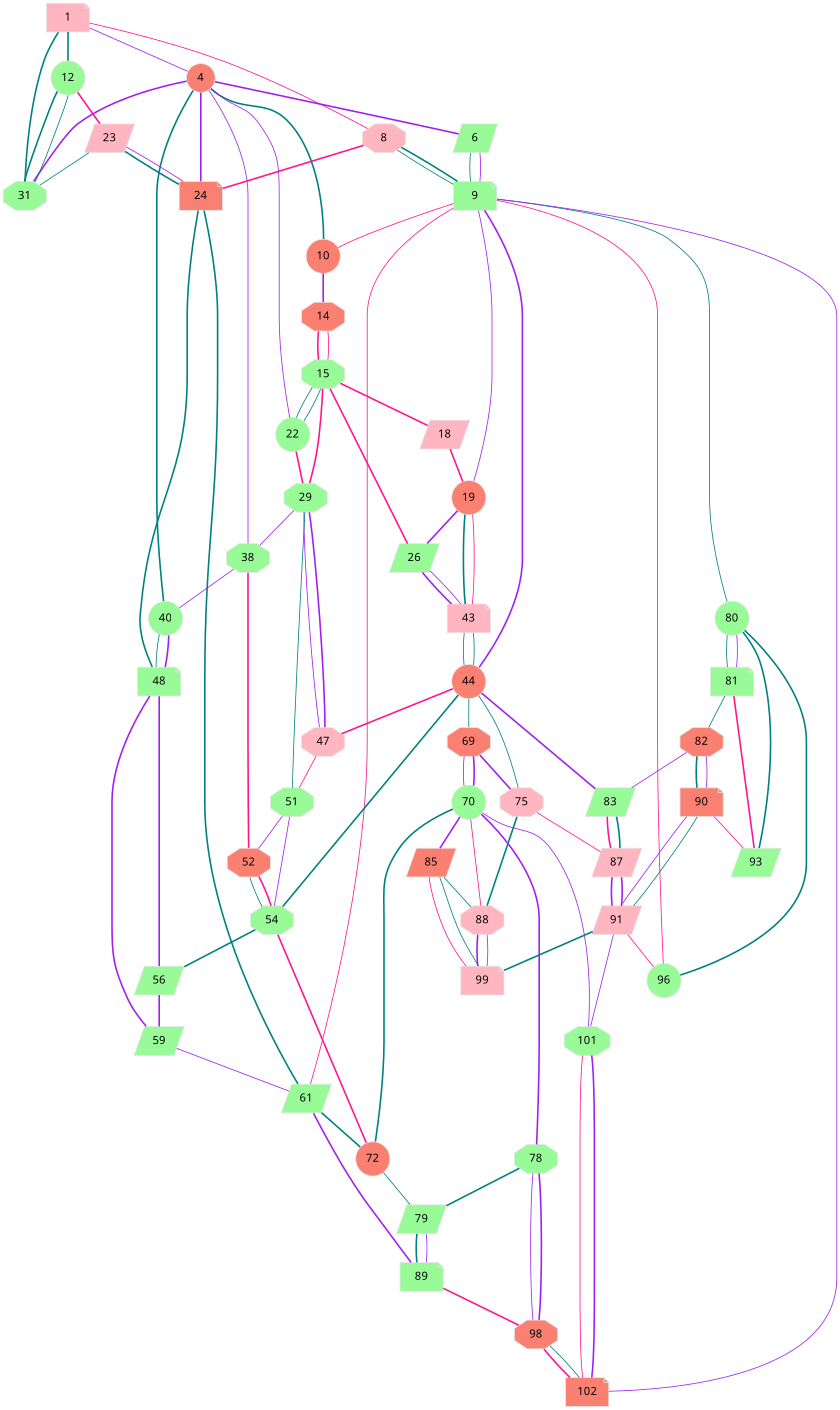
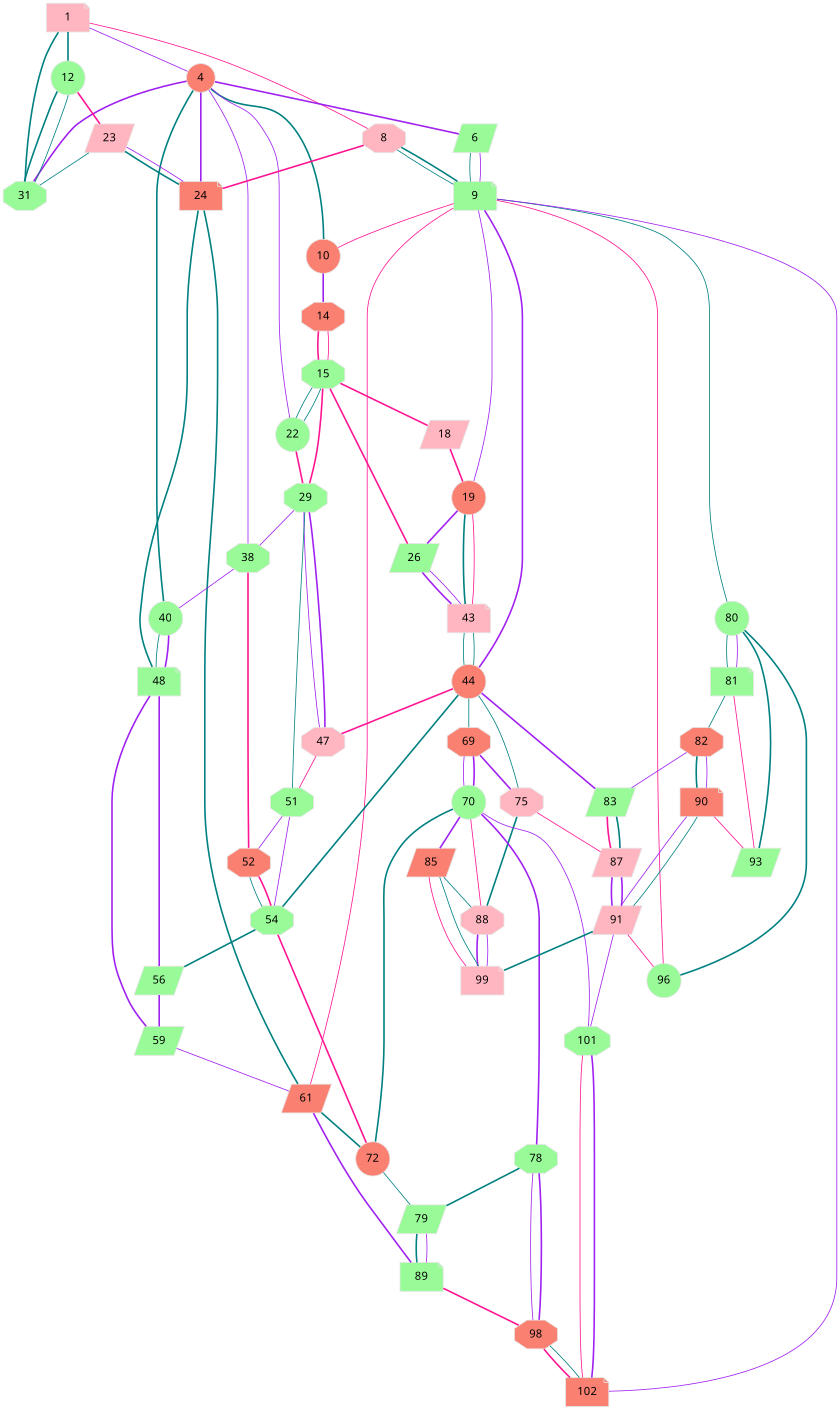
edge "81" -- "93": style bold -> solid
node "61": fillcolor palegreen -> salmon
